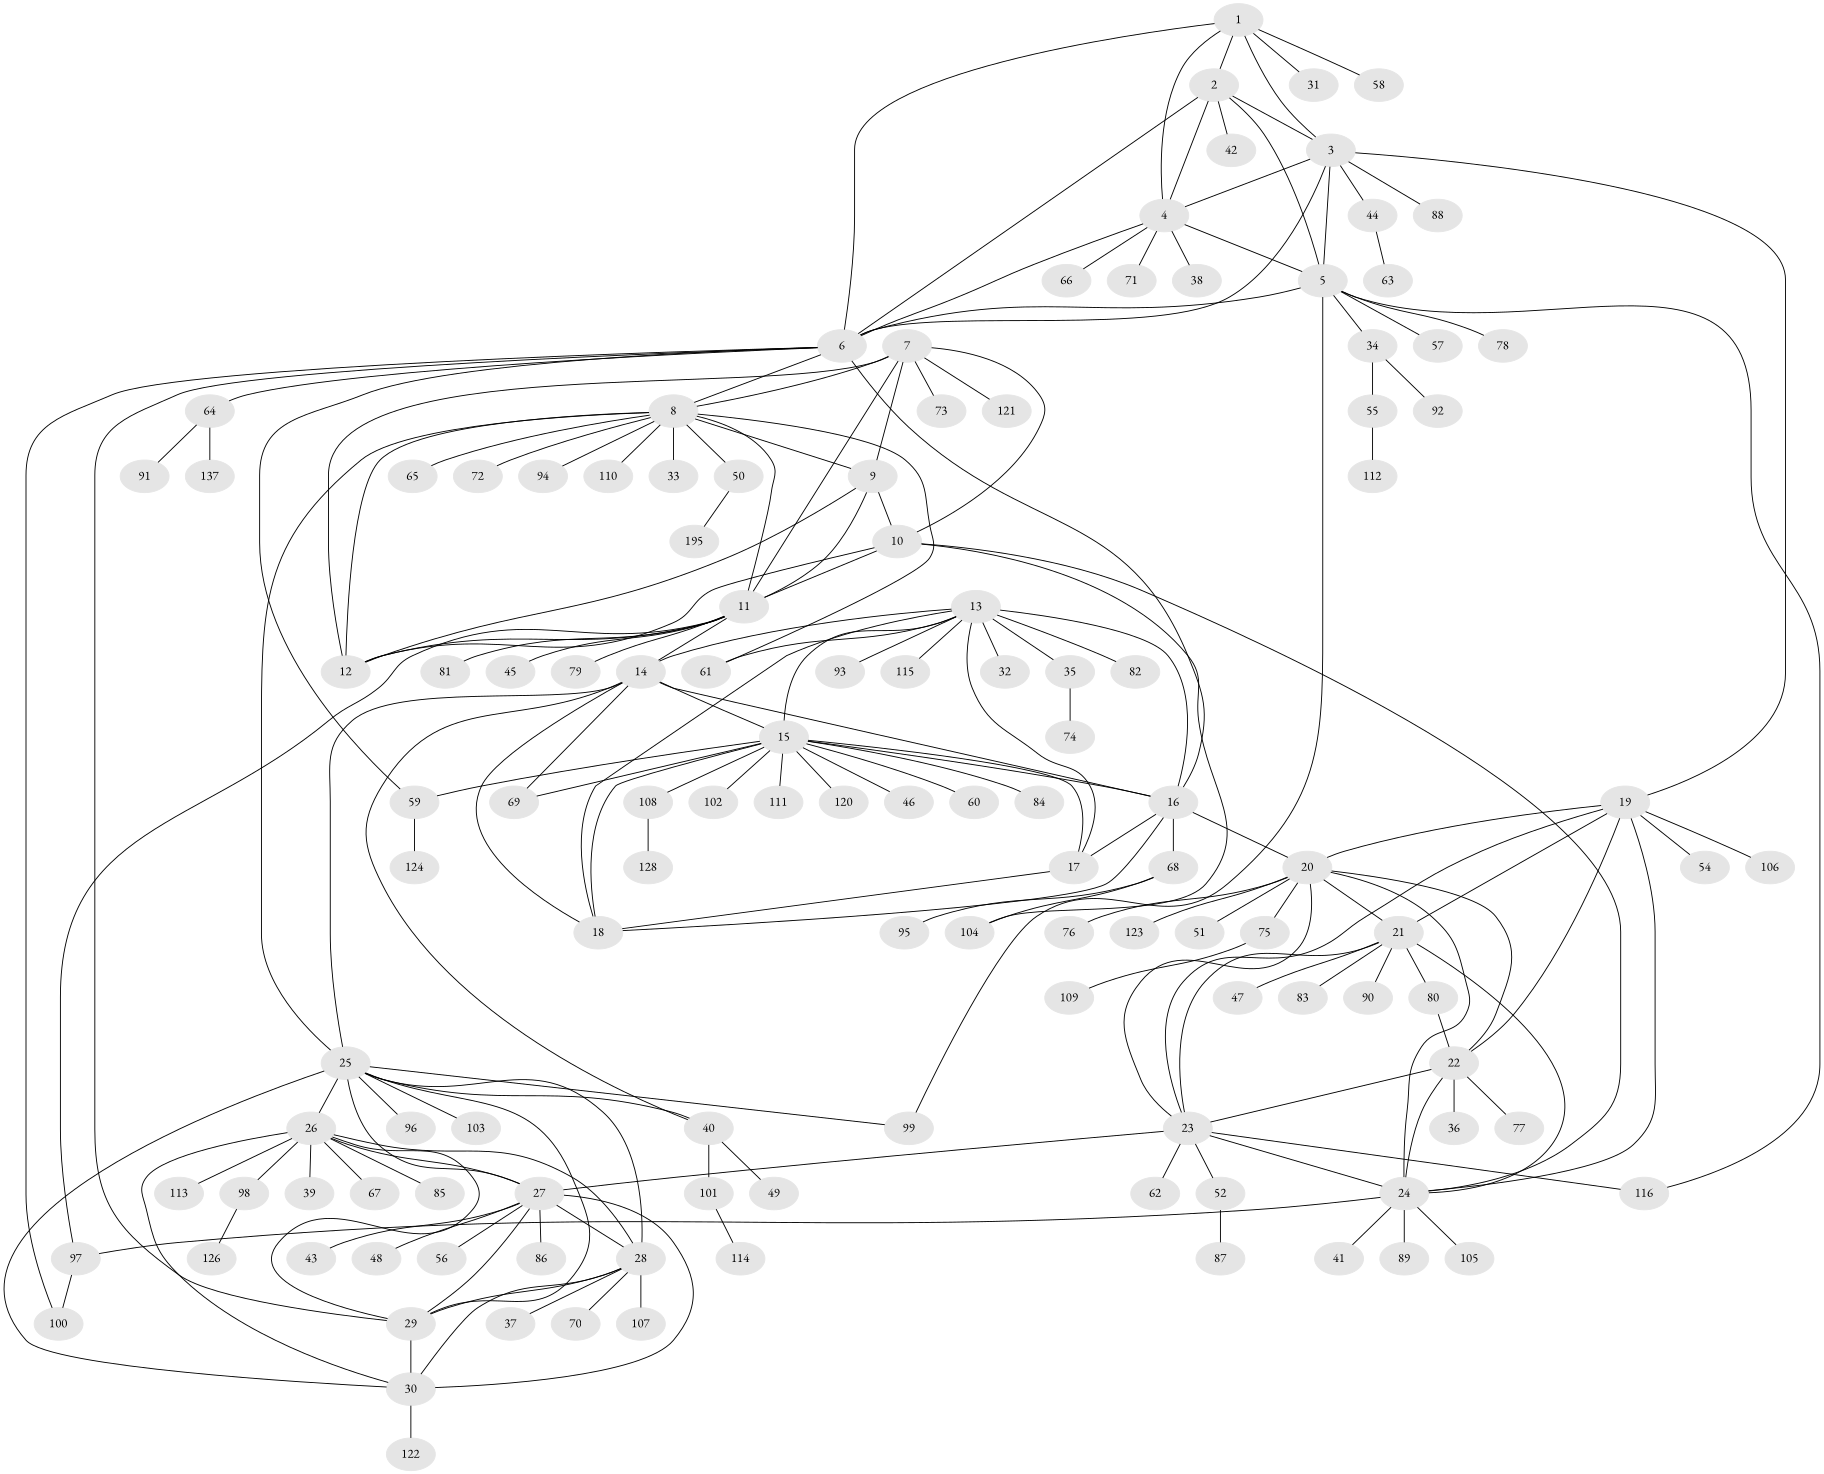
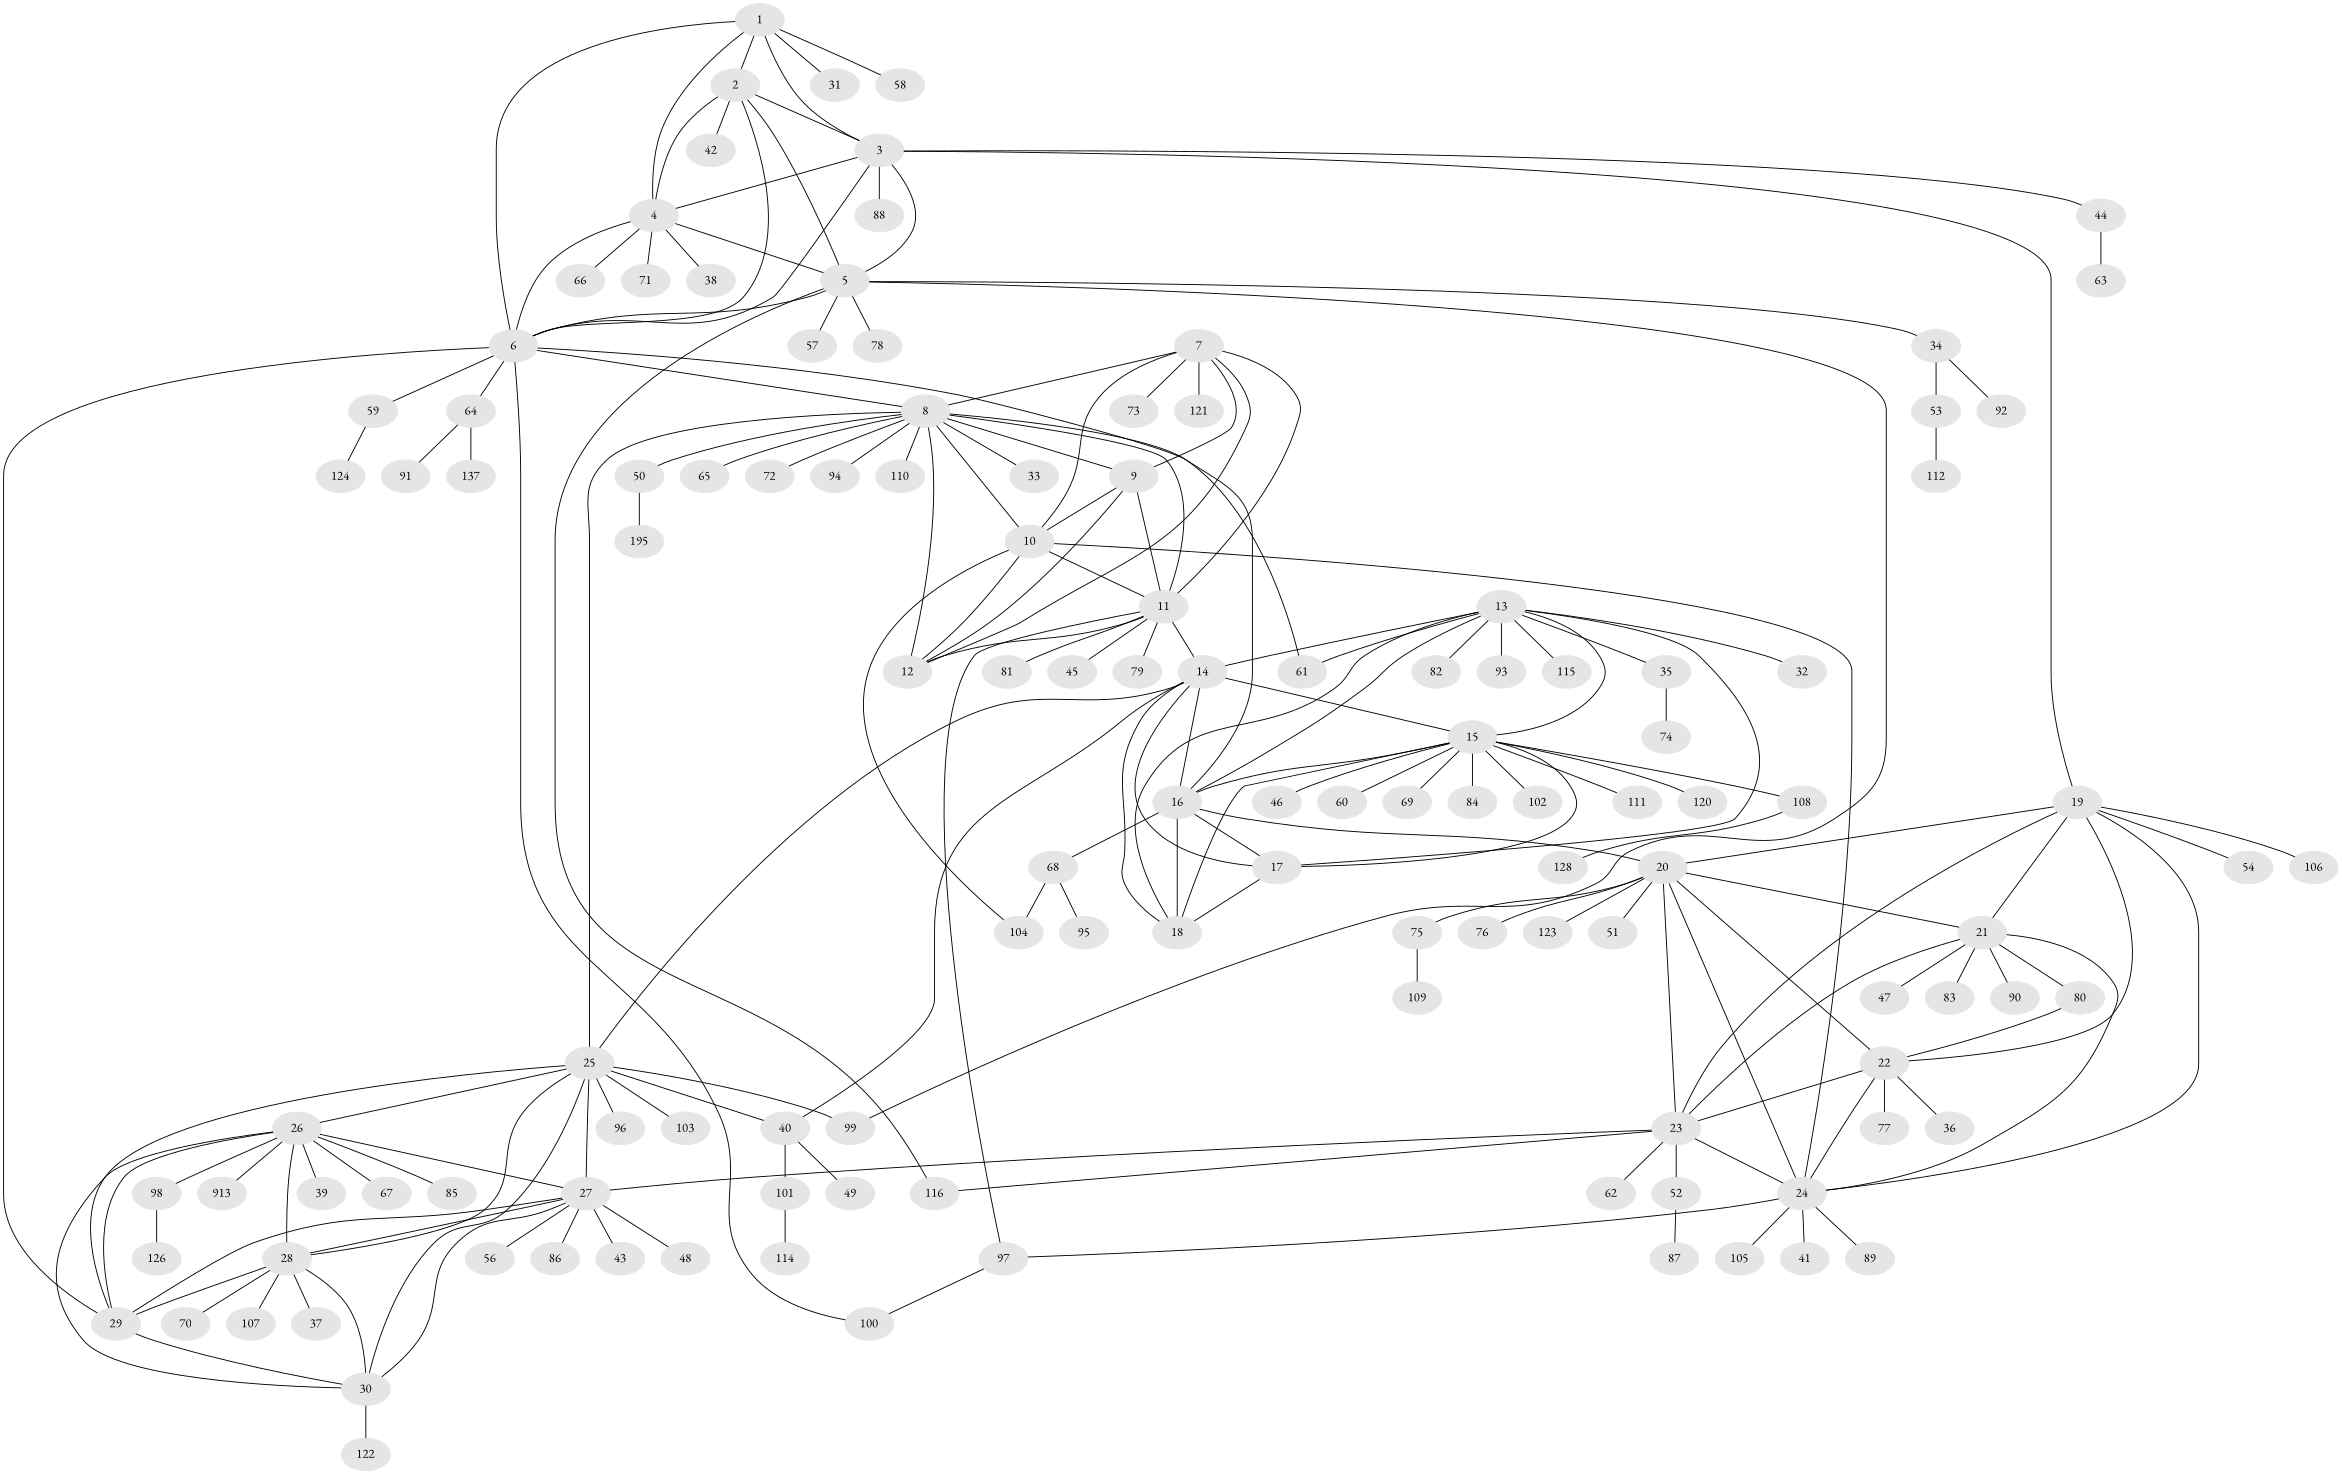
node "55": label "55" -> "53"
edge "8" -- "10": added
edge "14" -- "69": now "14" -- "17"
edge "15" -- "59": removed
node "113": label "113" -> "913"
